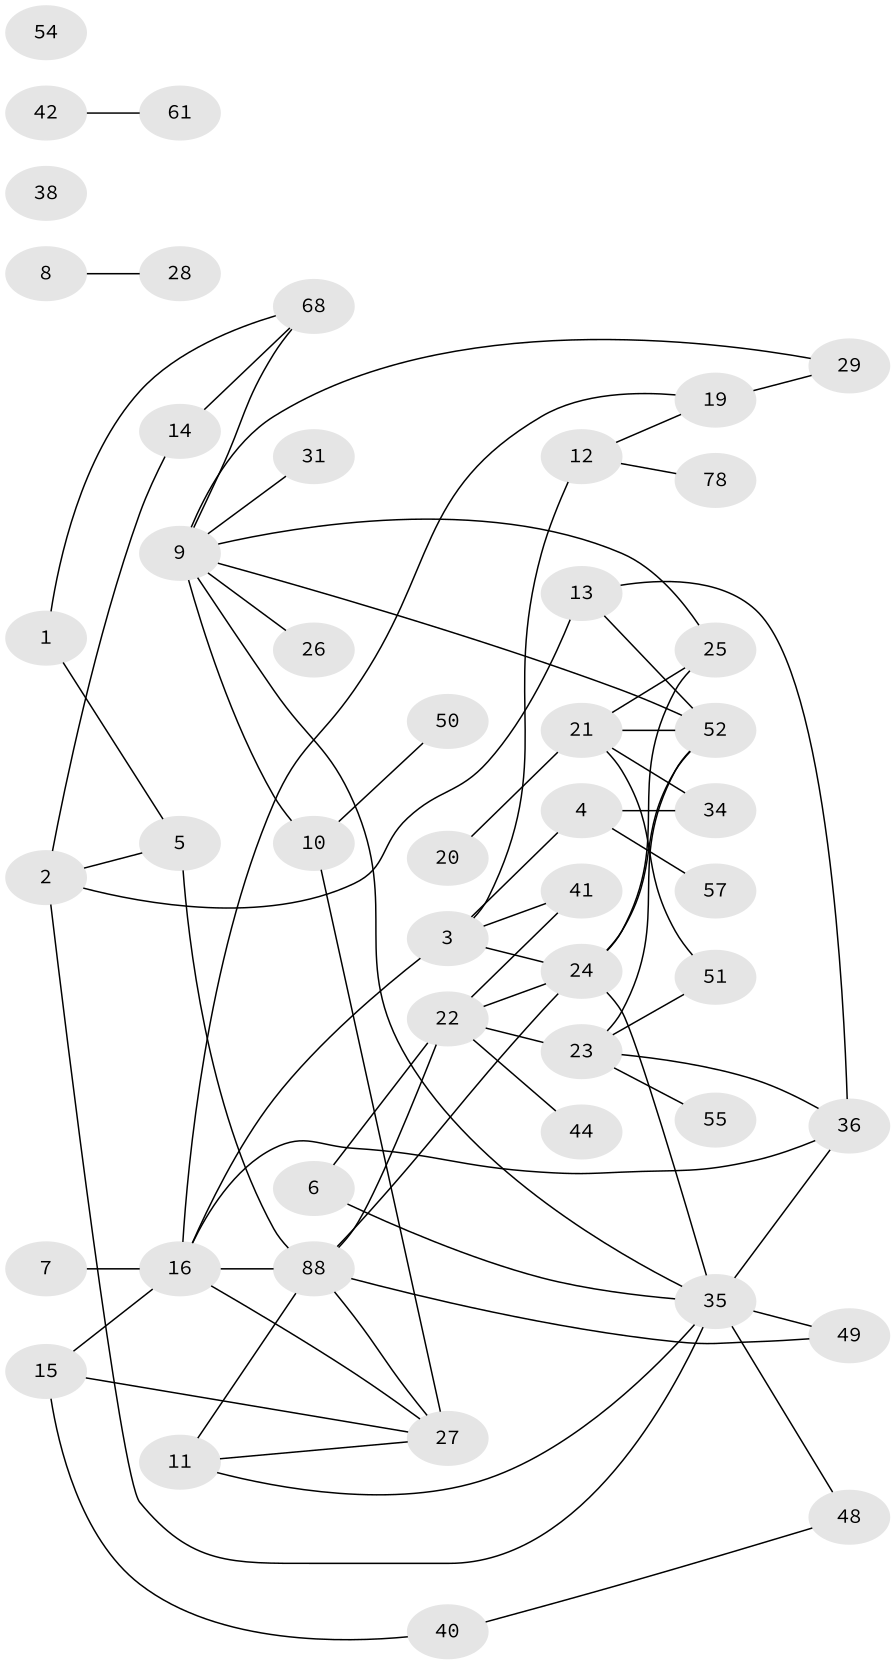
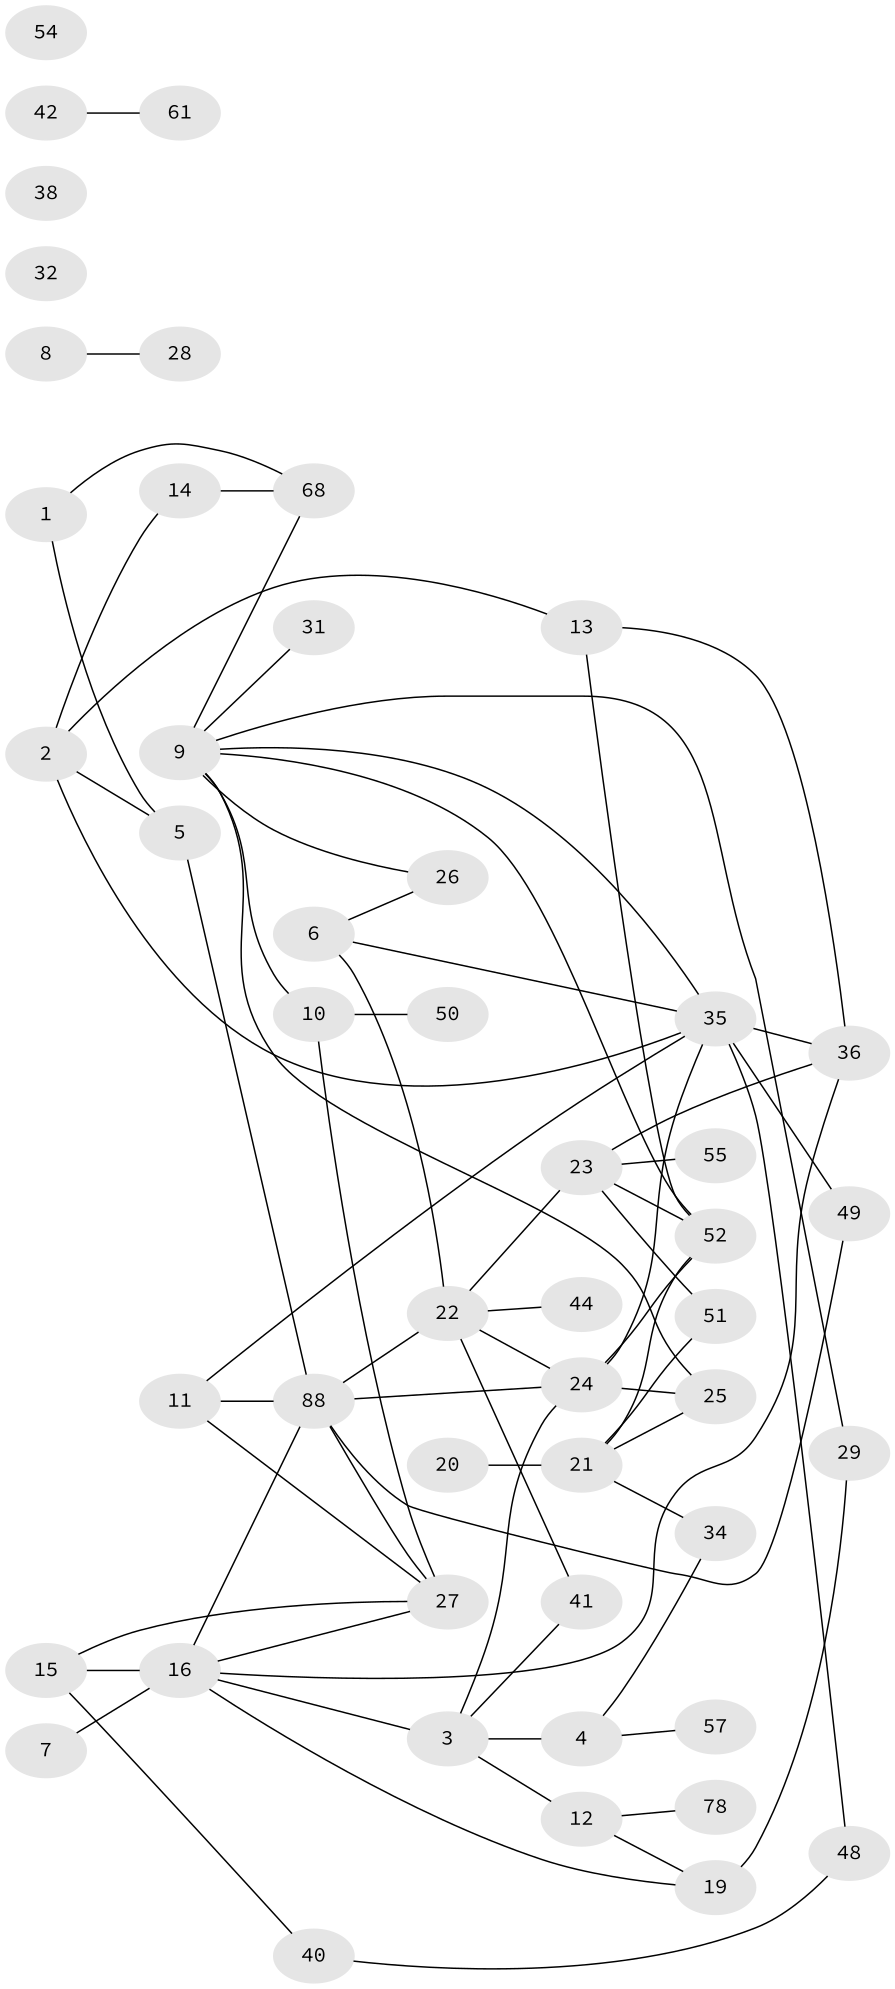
node "32": added
edge "26" -- "6": added
